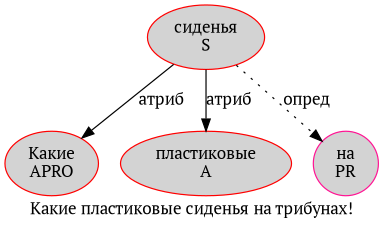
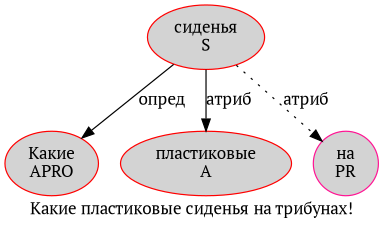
edge "сиденья S" -> "Какие APRO": label "атриб" -> "опред"
edge "сиденья S" -> "на PR": label "опред" -> "атриб"
